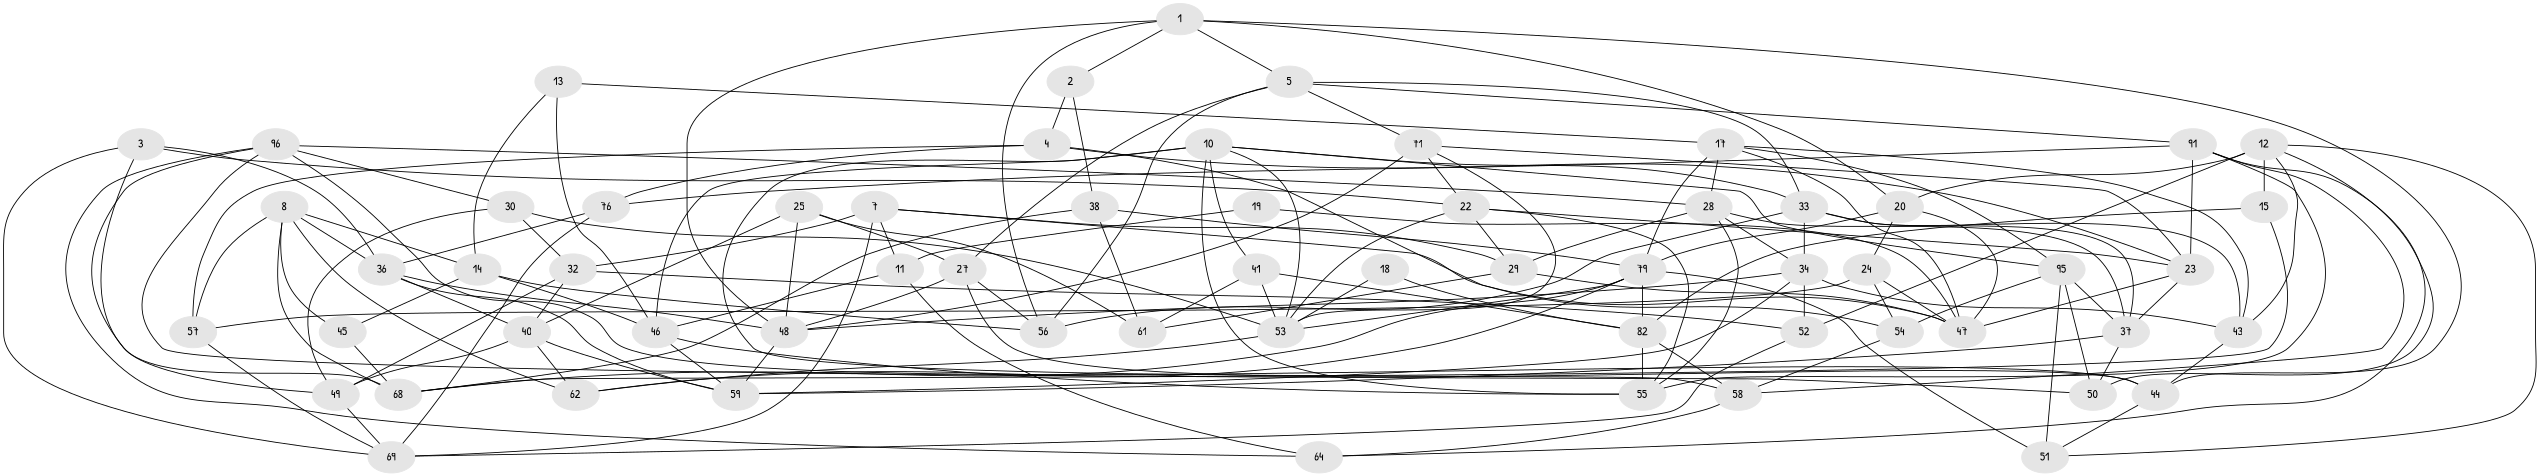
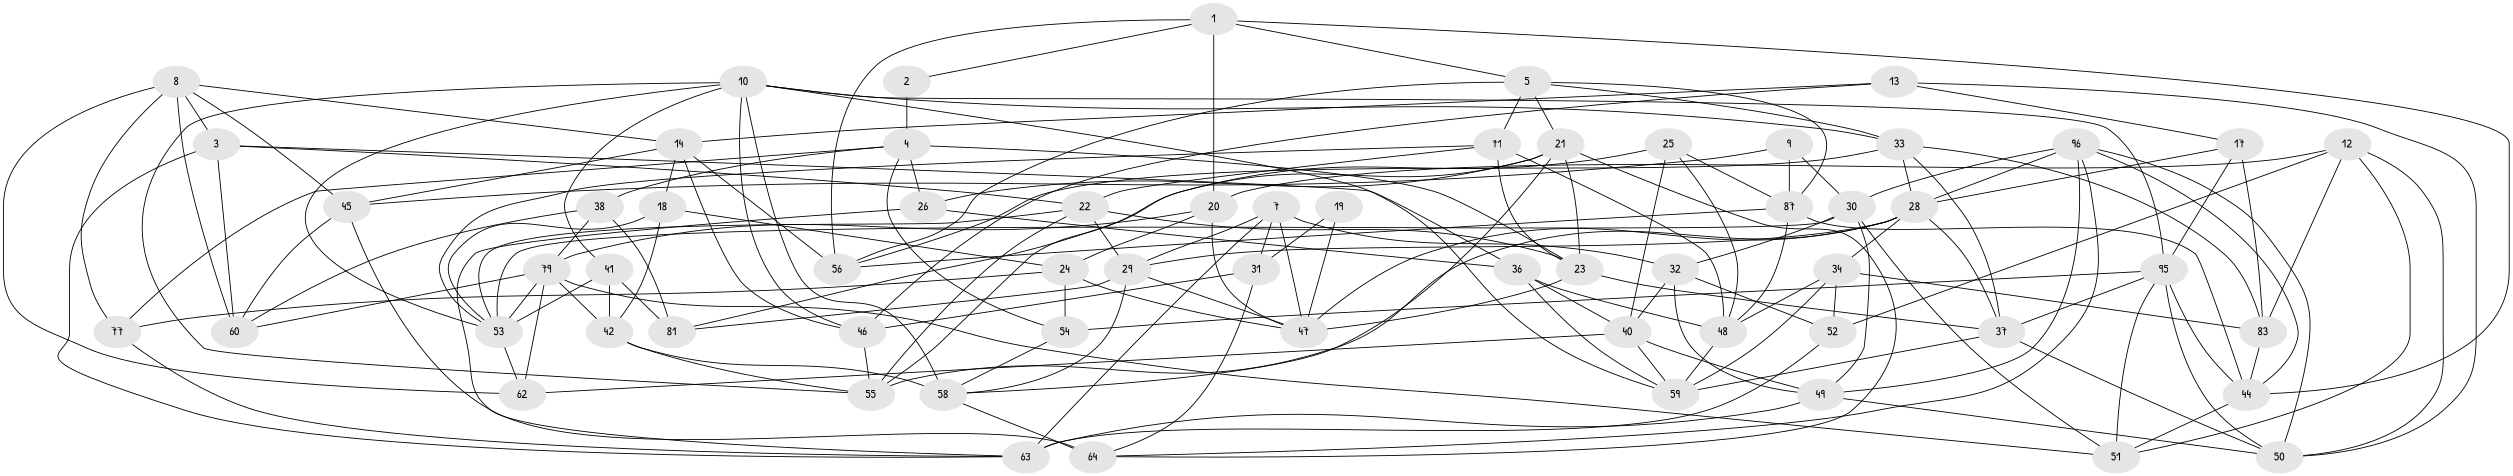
edge "1" -- "48": removed
edge "13" -- "50": added
edge "2" -- "38": now "4" -- "38"
node "9": added
node "91": label "91" -> "21"
edge "14" -- "18": added
edge "17" -- "79": removed
node "76": label "76" -> "26"
node "15": removed
edge "17" -- "47": now "28" -- "47"
edge "8" -- "36": now "8" -- "3"
edge "18" -- "24": added
edge "33" -- "34": now "33" -- "28"
node "11": label "11" -> "31"
node "27": label "27" -> "87"
node "57": label "57" -> "77"
node "61": label "61" -> "81"
node "82": label "82" -> "42"
node "43": label "43" -> "83"
edge "95" -- "44": added
edge "30" -- "51": added
edge "46" -- "59": now "10" -- "59"
edge "29" -- "58": added
node "68": label "68" -> "60"
edge "49" -- "50": added
edge "45" -- "64": added
node "69": label "69" -> "63"
